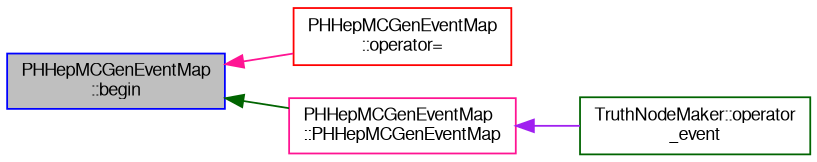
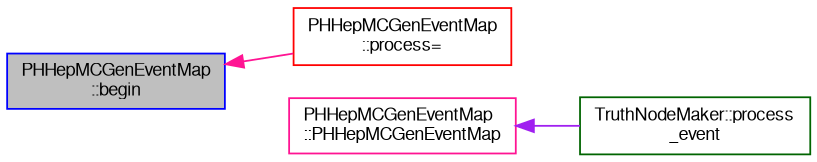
node "PHHepMCGenEventMap ::operator=": label "PHHepMCGenEventMap ::operator=" -> "PHHepMCGenEventMap ::process="
edge "PHHepMCGenEventMap ::PHHepMCGenEventMap" -> "PHHepMCGenEventMap ::begin": removed
node "TruthNodeMaker::operator _event": label "TruthNodeMaker::operator _event" -> "TruthNodeMaker::process _event"
